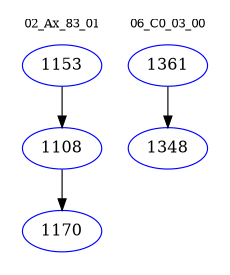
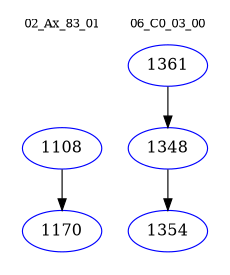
node "1153": removed
node "1354": added
